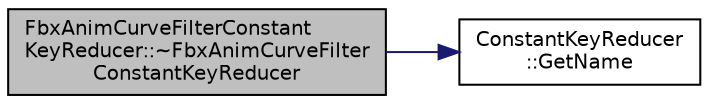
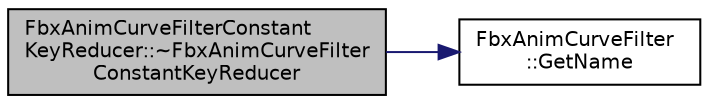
node "ConstantKeyReducer ::GetName": label "ConstantKeyReducer ::GetName" -> "FbxAnimCurveFilter ::GetName"
